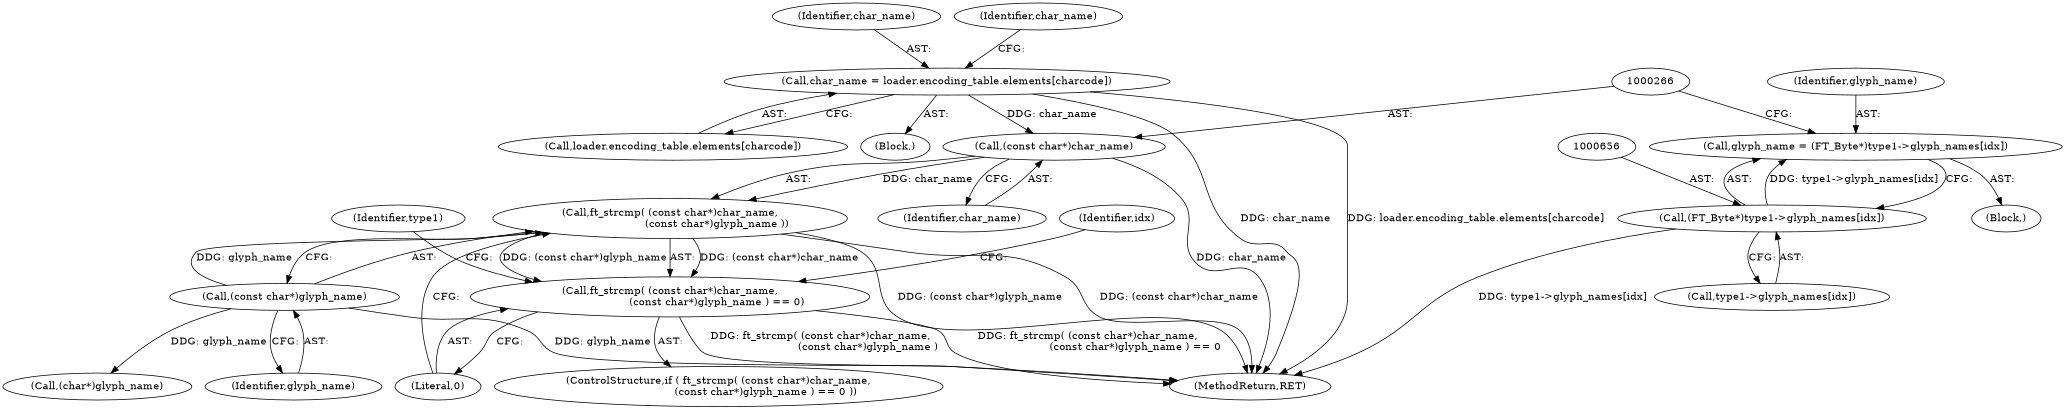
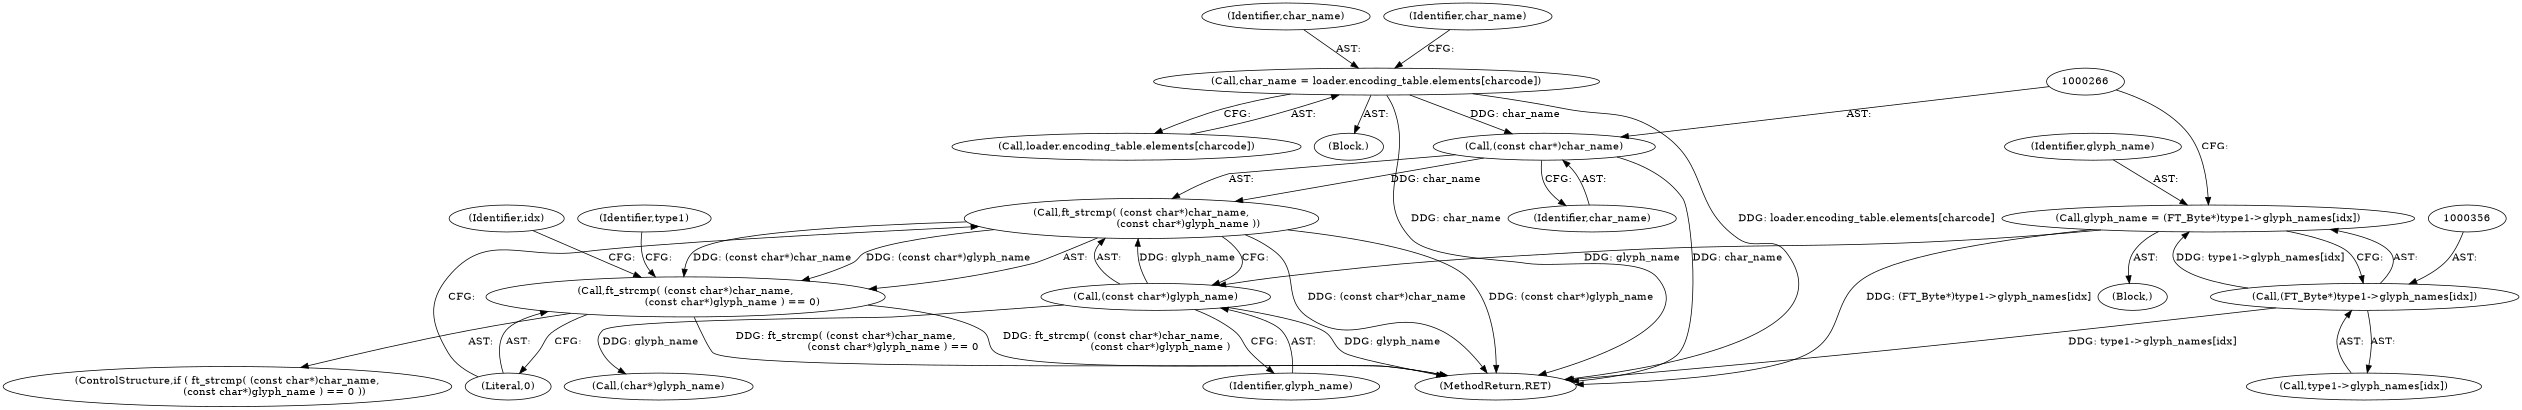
node "1000656": label "1000656" -> "1000356"
edge "(Call,glyph_name = (FT_Byte*)type1->glyph_names[idx])" -> "(Call,(const char*)glyph_name)": added, label "DDG: glyph_name"
edge "(Call,(FT_Byte*)type1->glyph_names[idx])" -> "(Call,type1->glyph_names[idx])": label "CFG: " -> "AST: "
edge "(Call,glyph_name = (FT_Byte*)type1->glyph_names[idx])" -> "(MethodReturn,RET)": added, label "DDG: (FT_Byte*)type1->glyph_names[idx]"
